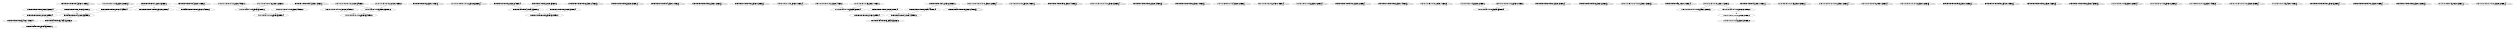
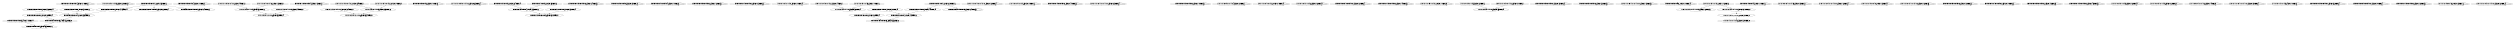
node "00000000000100000000000_2-25_COV:24_LEN:23": removed
